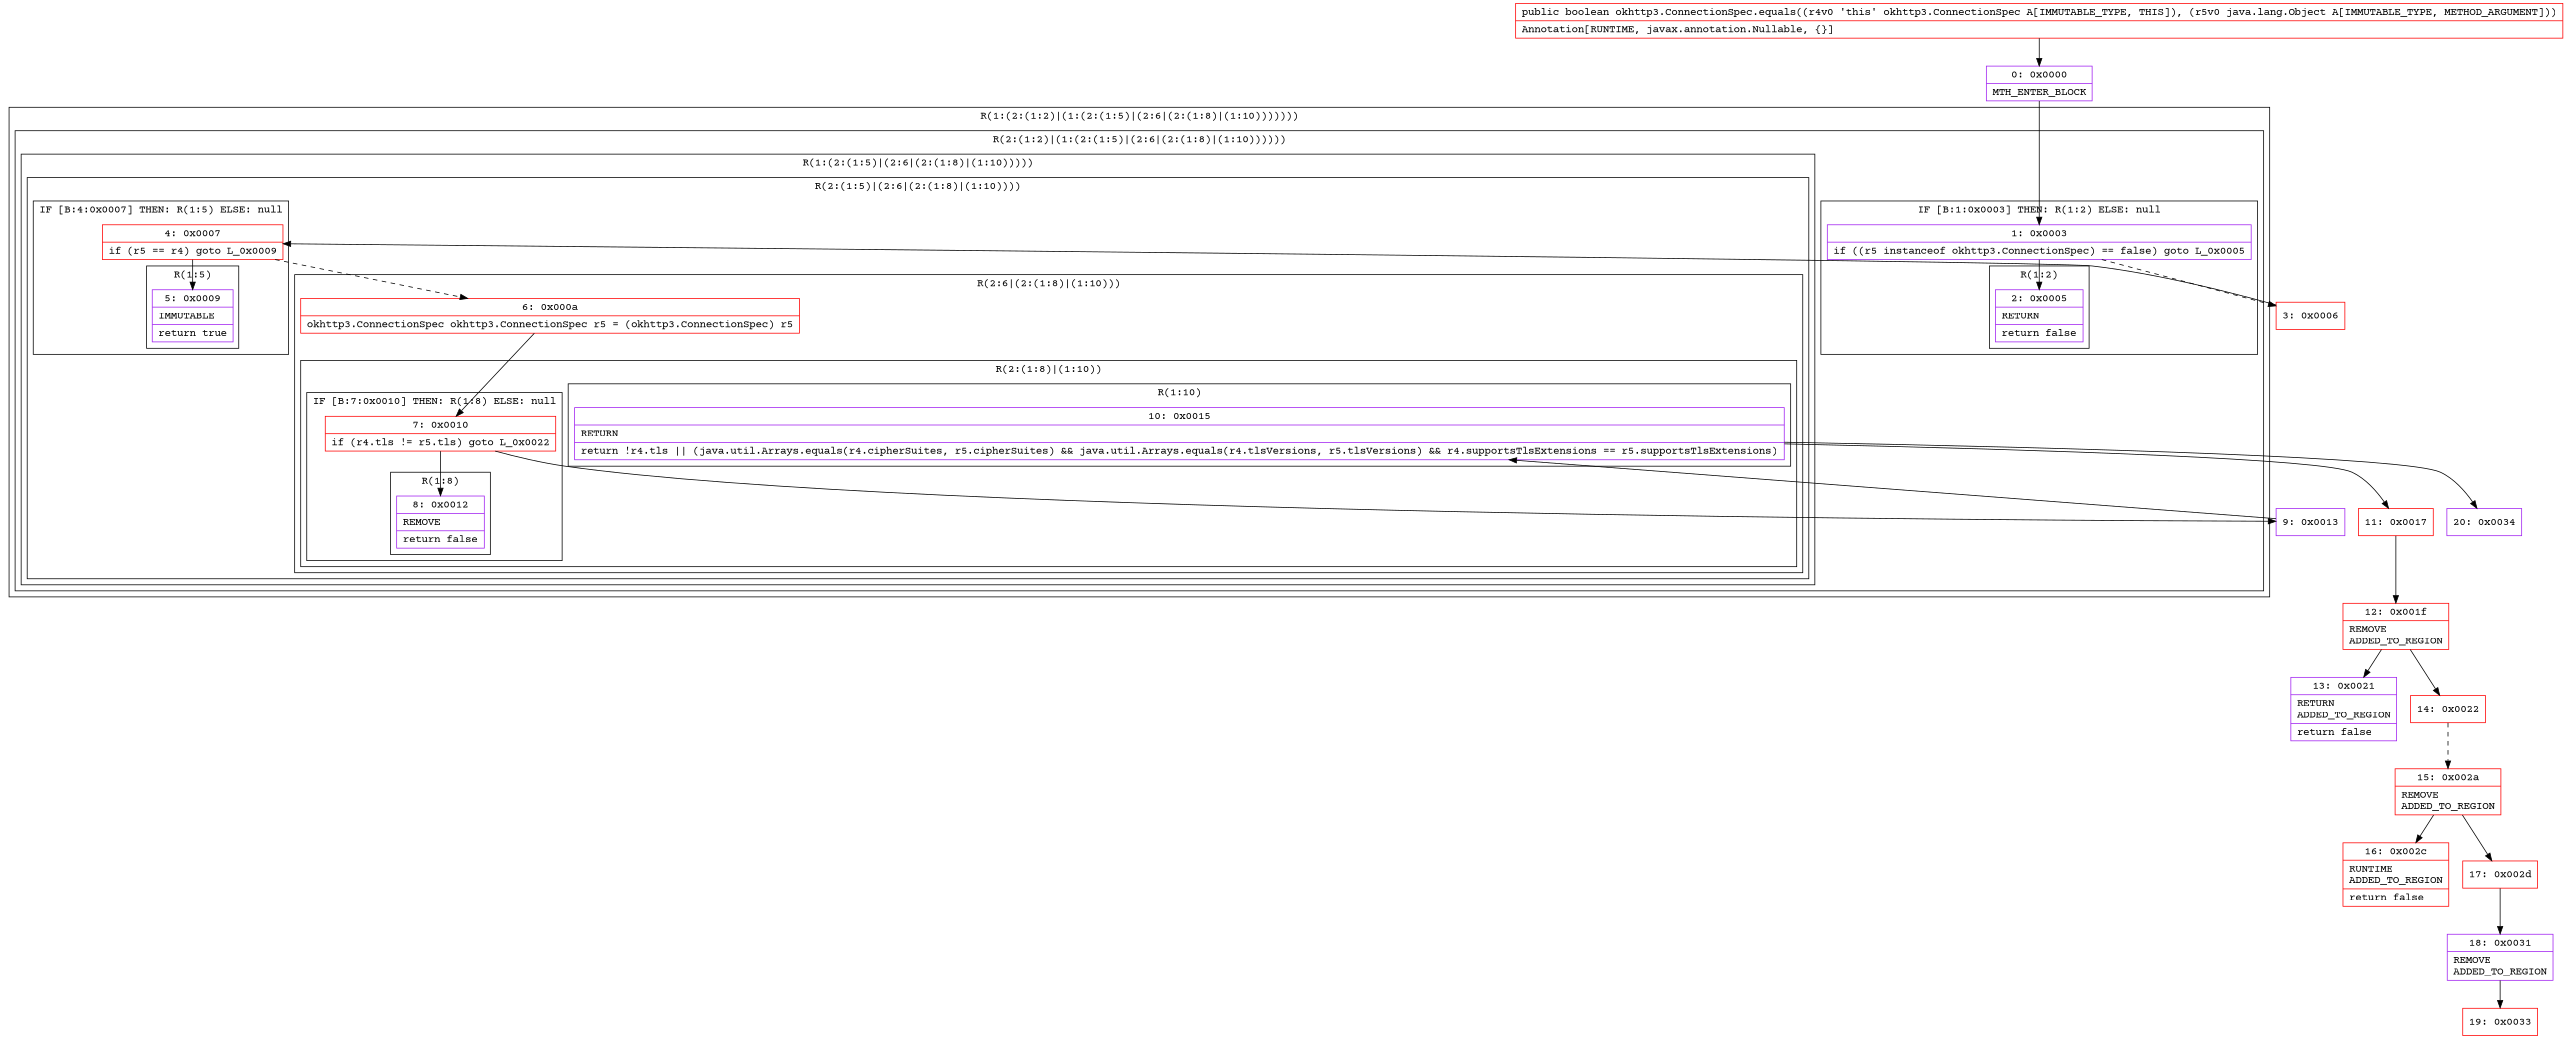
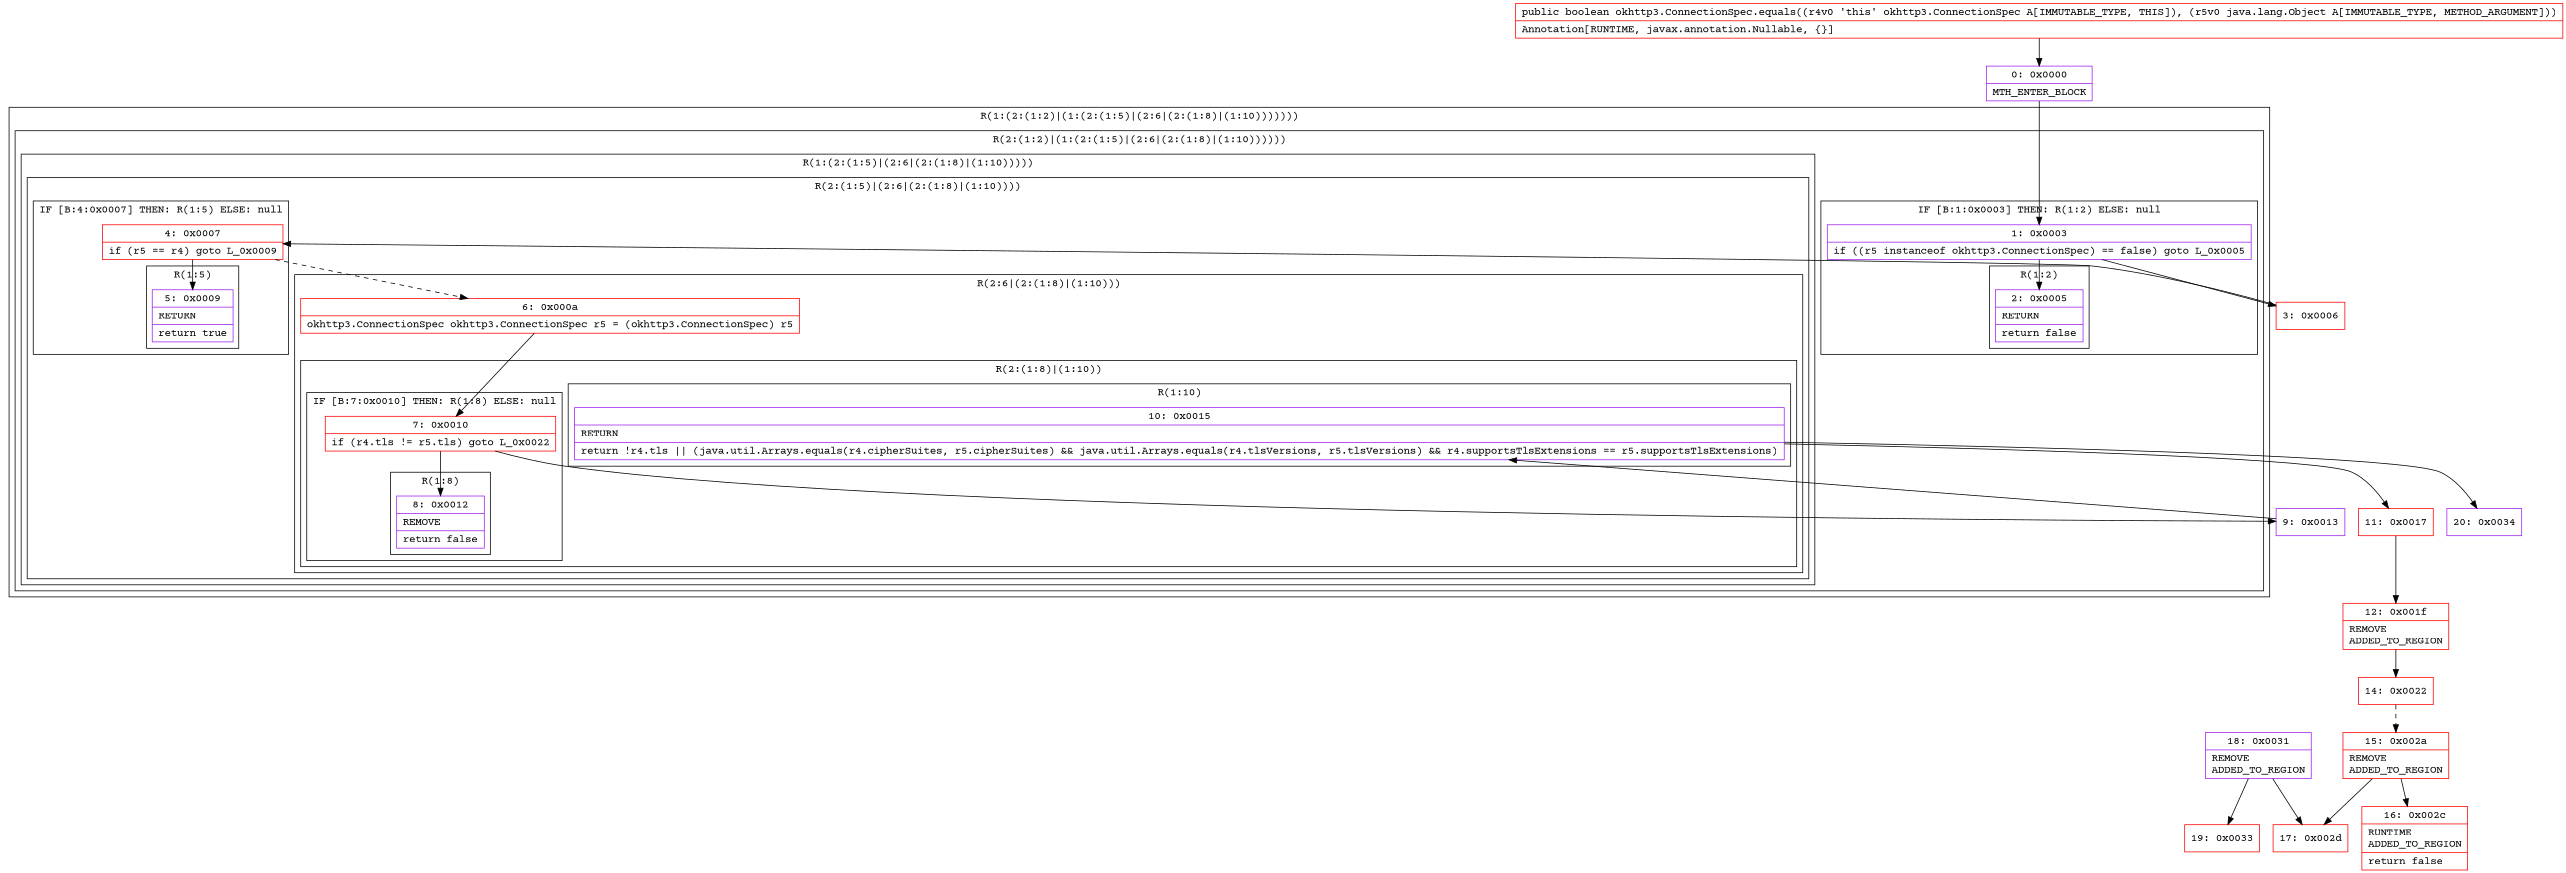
edge "1: 0x0003" -> "3: 0x0006": style dashed -> solid
node "5: 0x0009": text "IMMUTABLE" -> "RETURN"
node "13: 0x0021": removed
edge "17: 0x002d" -> "18: 0x0031": reversed
